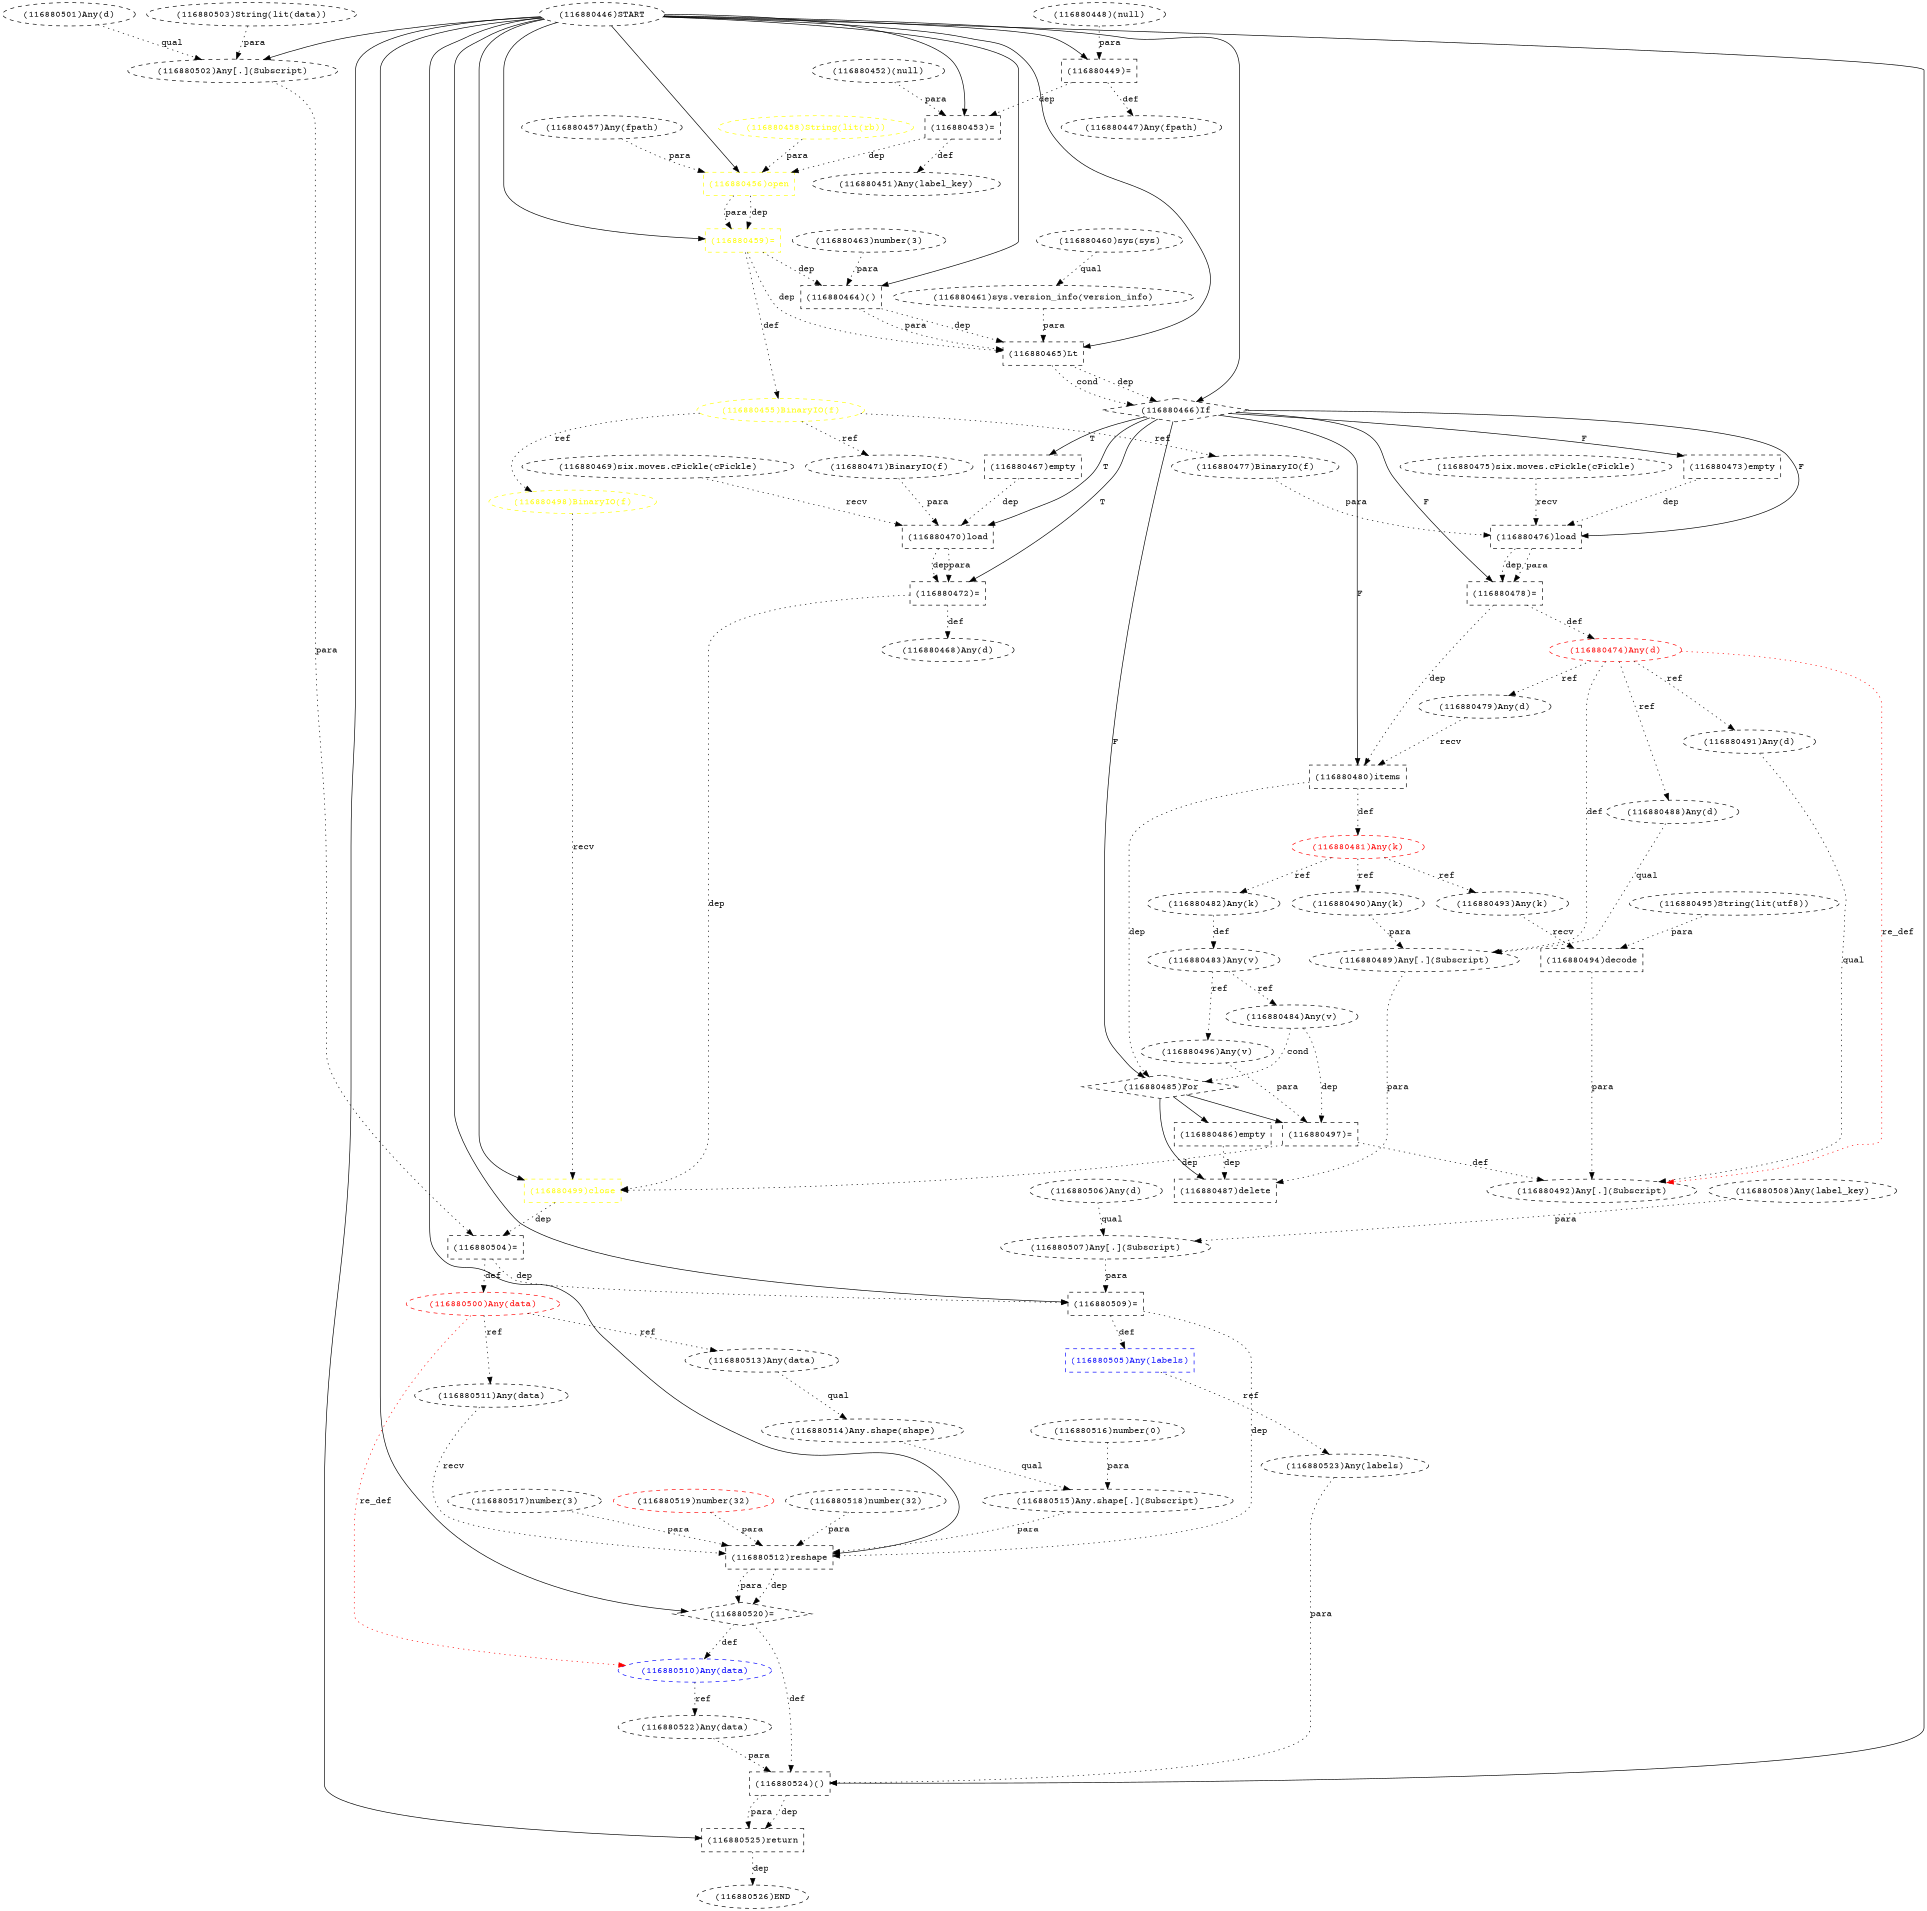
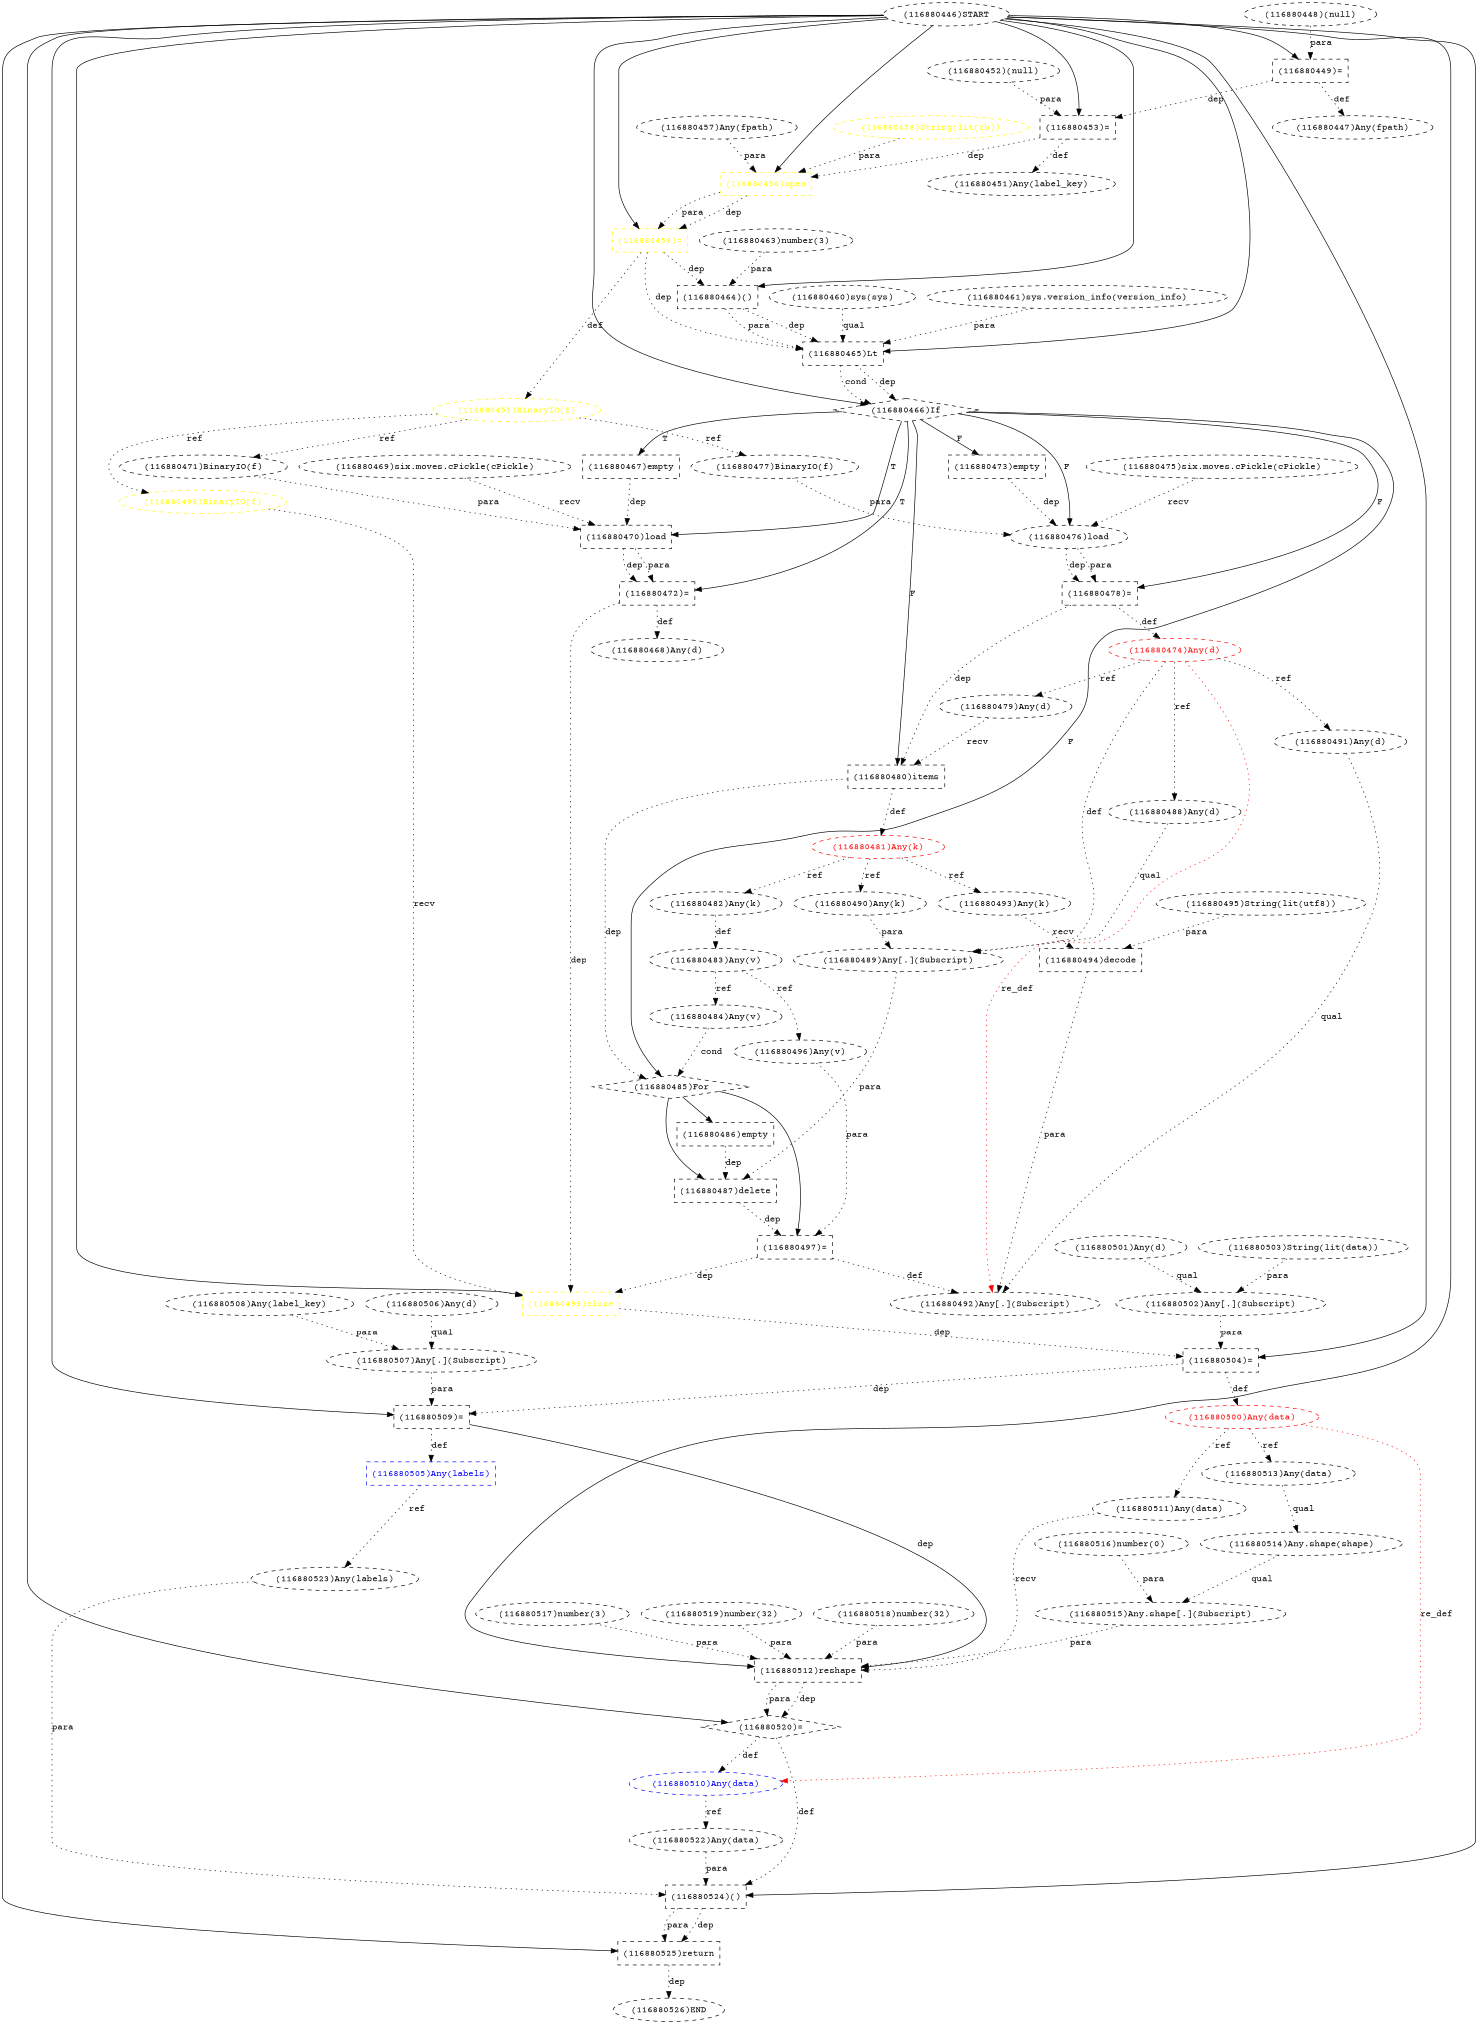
edge "(116880446)START" -> "(116880502)Any[.](Subscript)": now "(116880446)START" -> "(116880504)="
edge "(116880460)sys(sys)" -> "(116880461)sys.version_info(version_info)": now "(116880460)sys(sys)" -> "(116880465)Lt"
node "(116880476)load": shape box -> ellipse
edge "(116880484)Any(v)" -> "(116880497)=": now "(116880487)delete" -> "(116880497)="
node "(116880519)number(32)": color red -> black
edge "(116880509)=" -> "(116880512)reshape": style dotted -> solid
